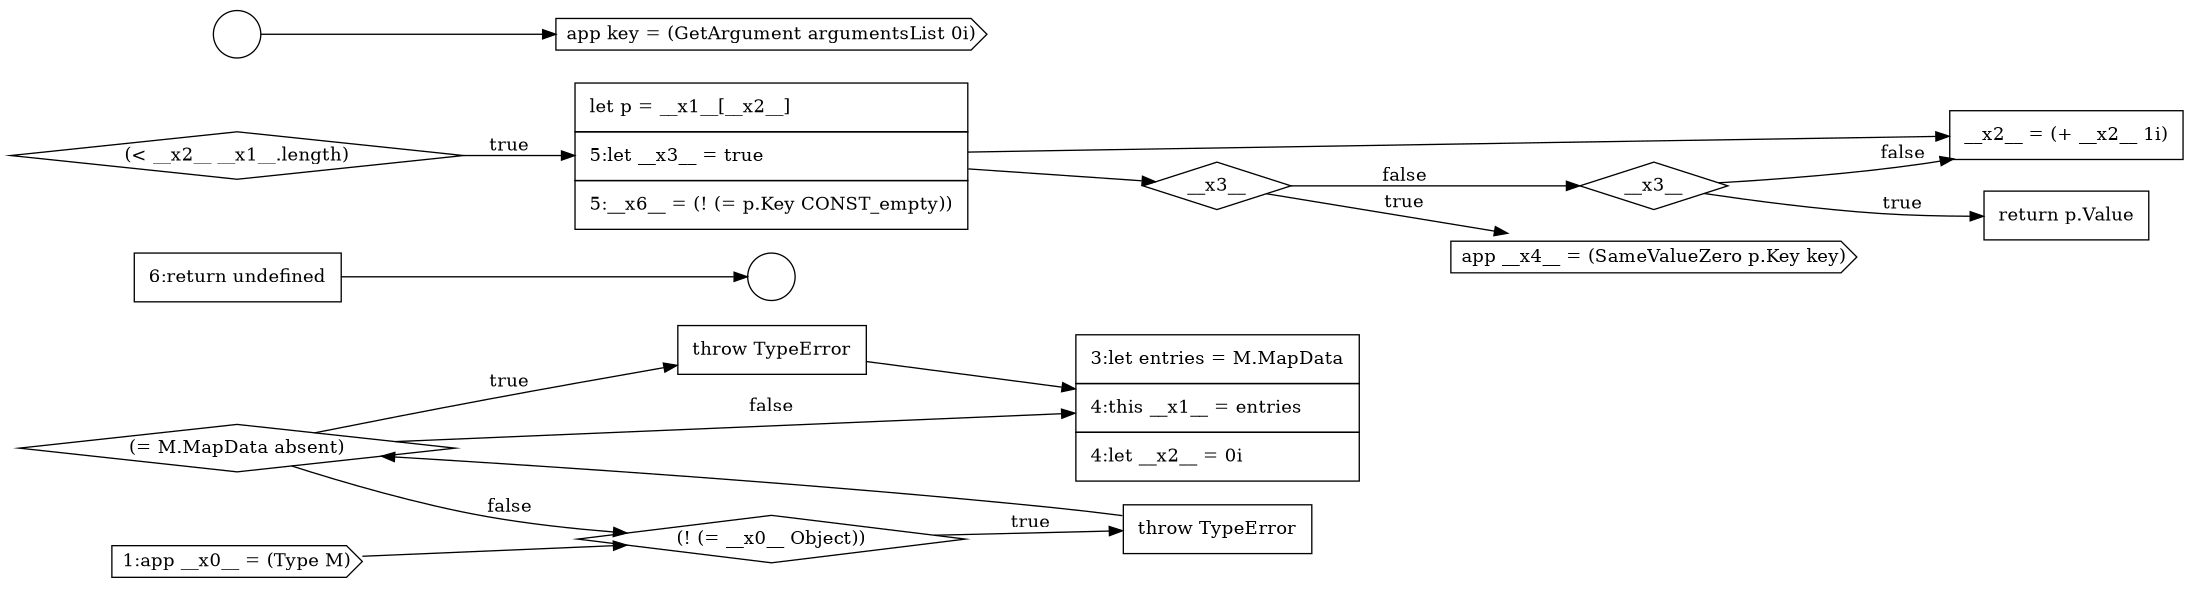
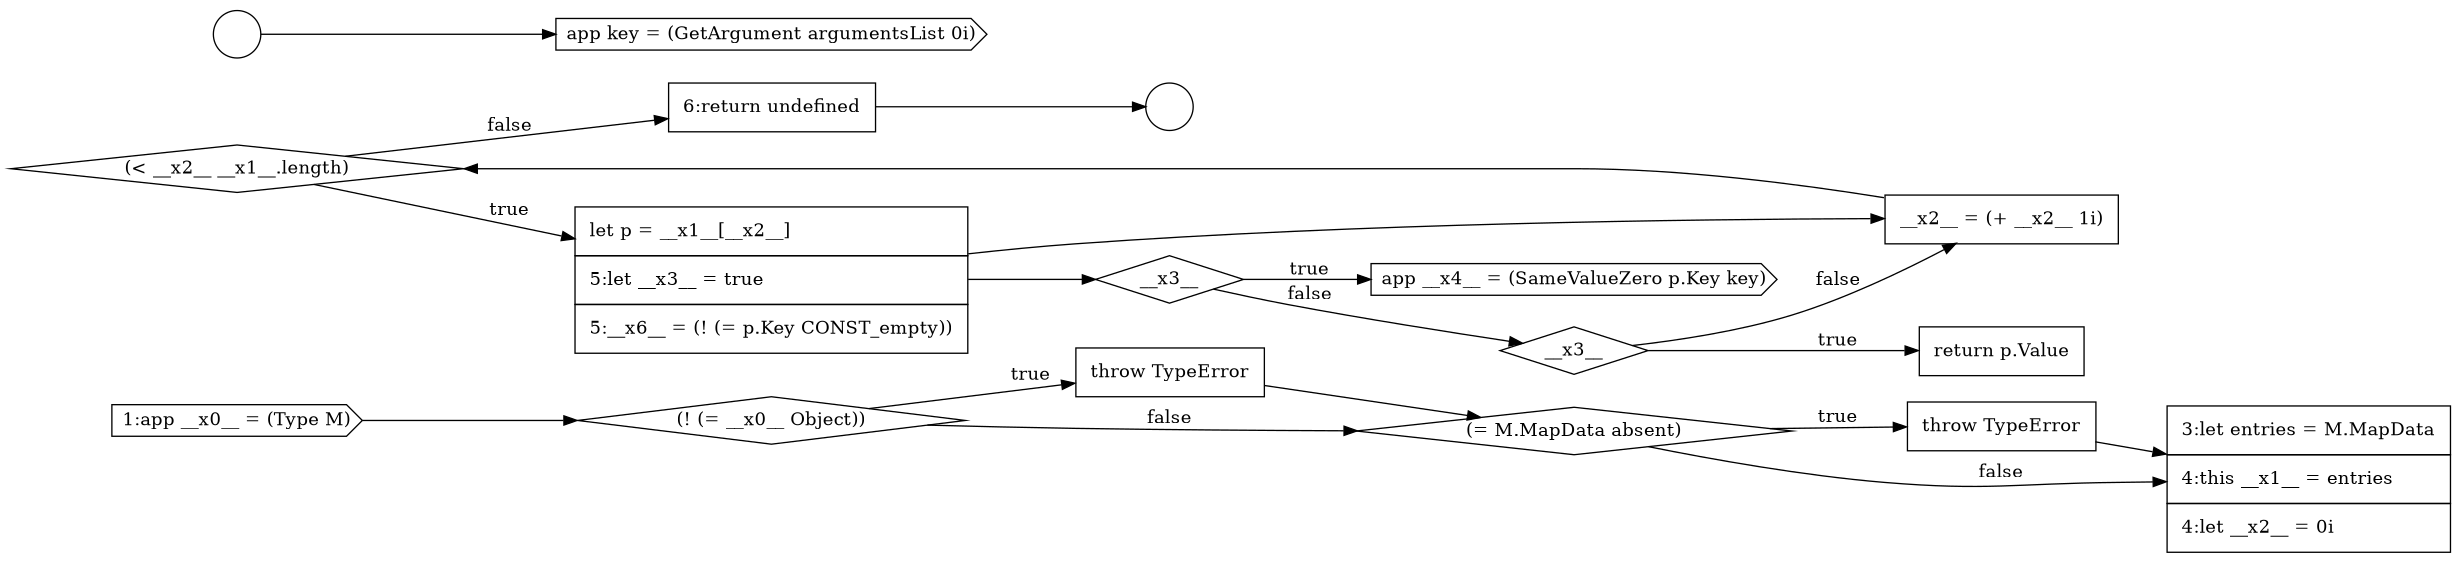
edge "(< __x2__ __x1__.length)" -> "6:return undefined": added, label "false"
edge "__x2__ = (+ __x2__ 1i)" -> "(< __x2__ __x1__.length)": added
edge "(= M.MapData absent)" -> "(! (= __x0__ Object))": reversed
